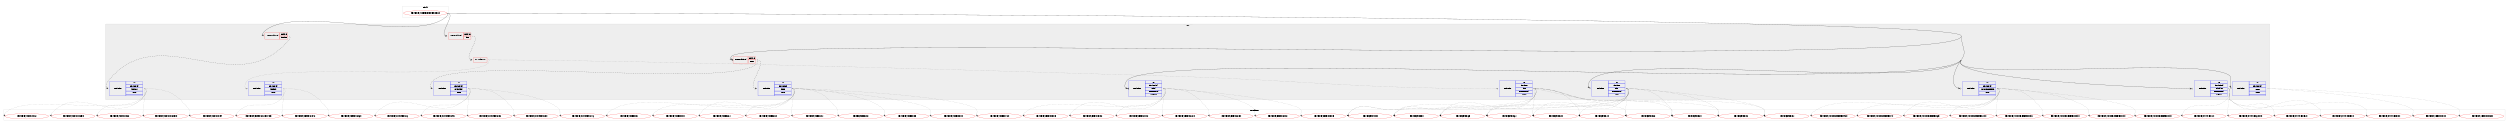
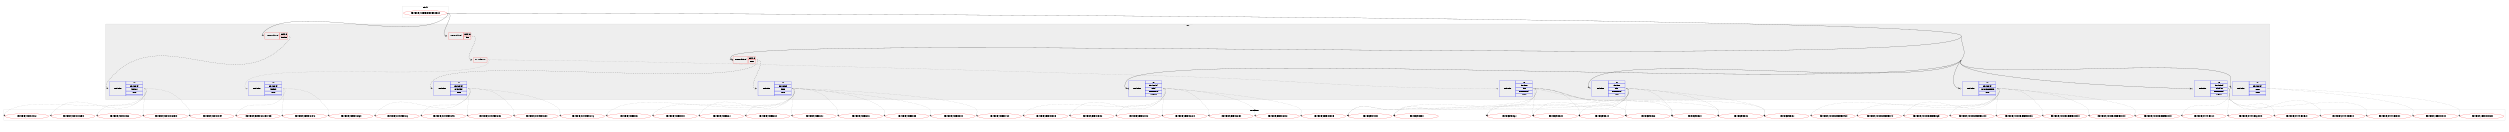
node "dev-test/hspec-2.1.2": label "dev-test/hspec-2.1.2" -> "dev-haskell/hspec-2.1.2"
node "dev-lang/ghc-8.6.5": removed
